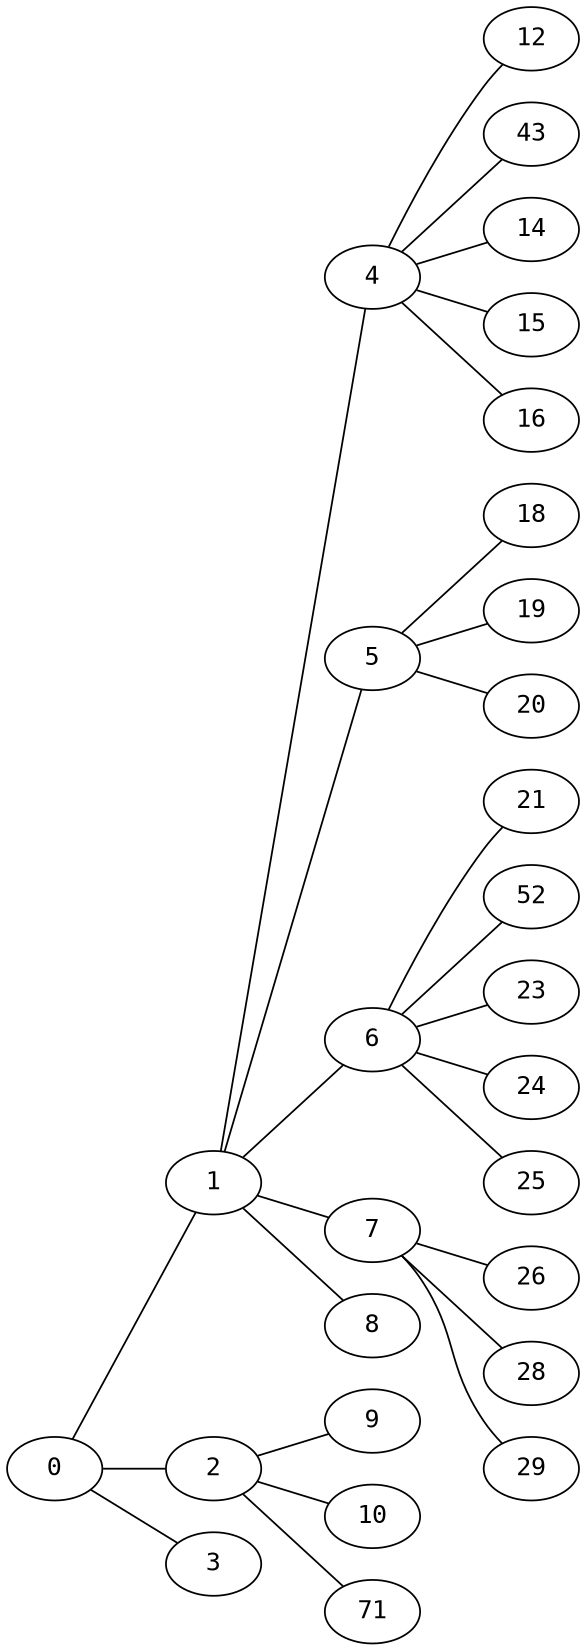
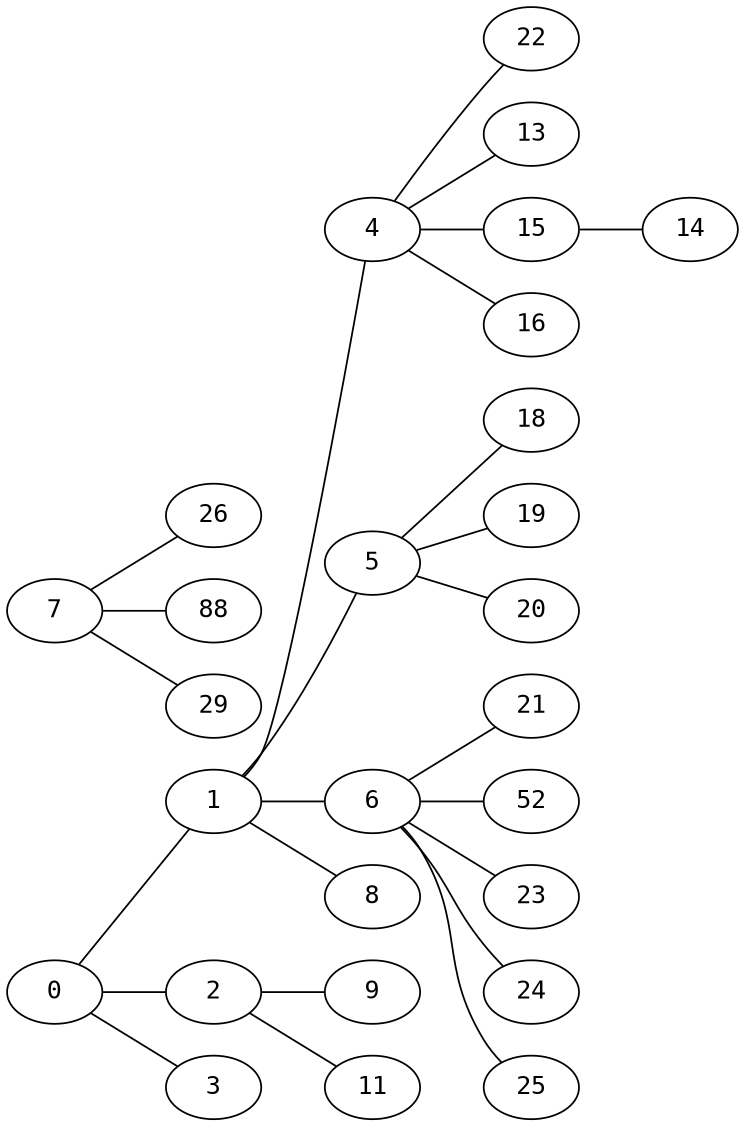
node "12": label "12" -> "22"
node "43": label "43" -> "13"
edge "14" -- "4": now "14" -- "15"
edge "1" -- "7": removed
node "28": label "28" -> "88"
node "10": removed
node "71": label "71" -> "11"
